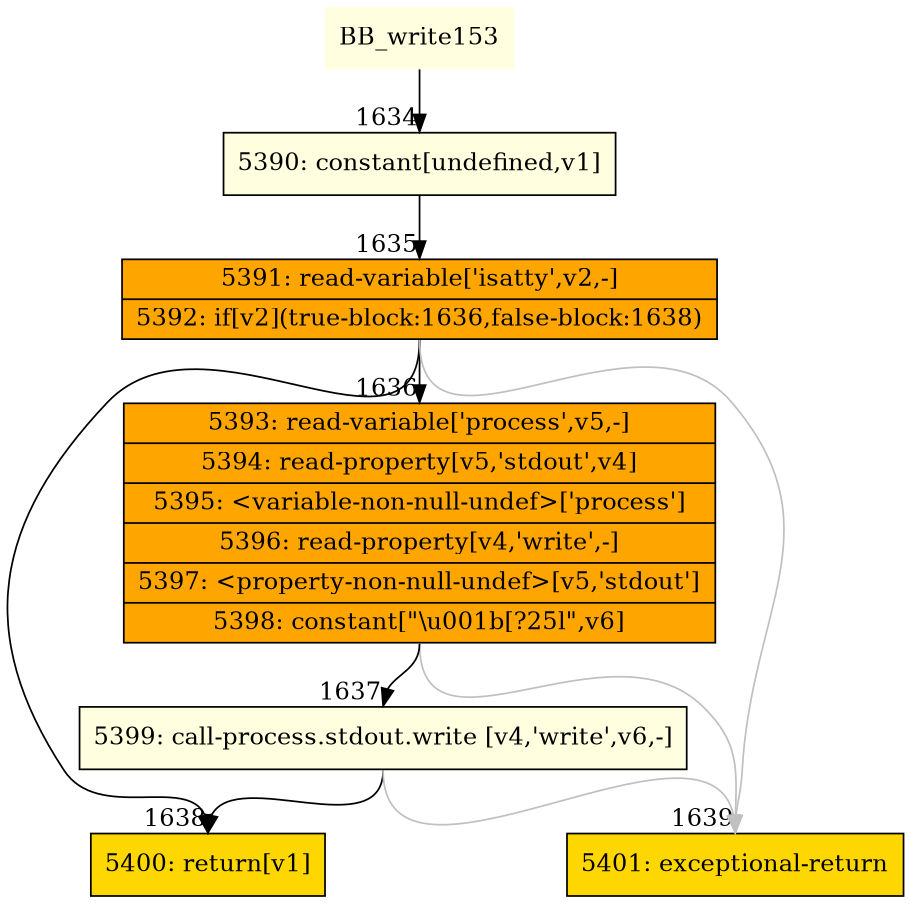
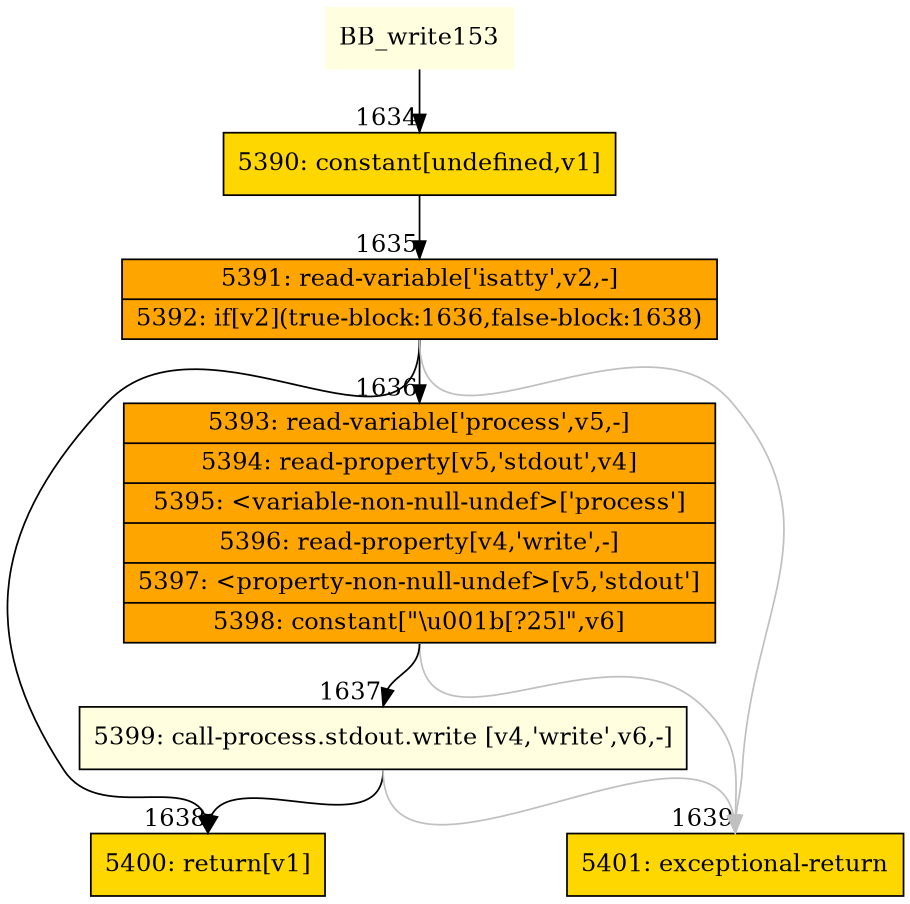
node "5390: constant[undefined,v1]": fillcolor lightyellow -> gold
